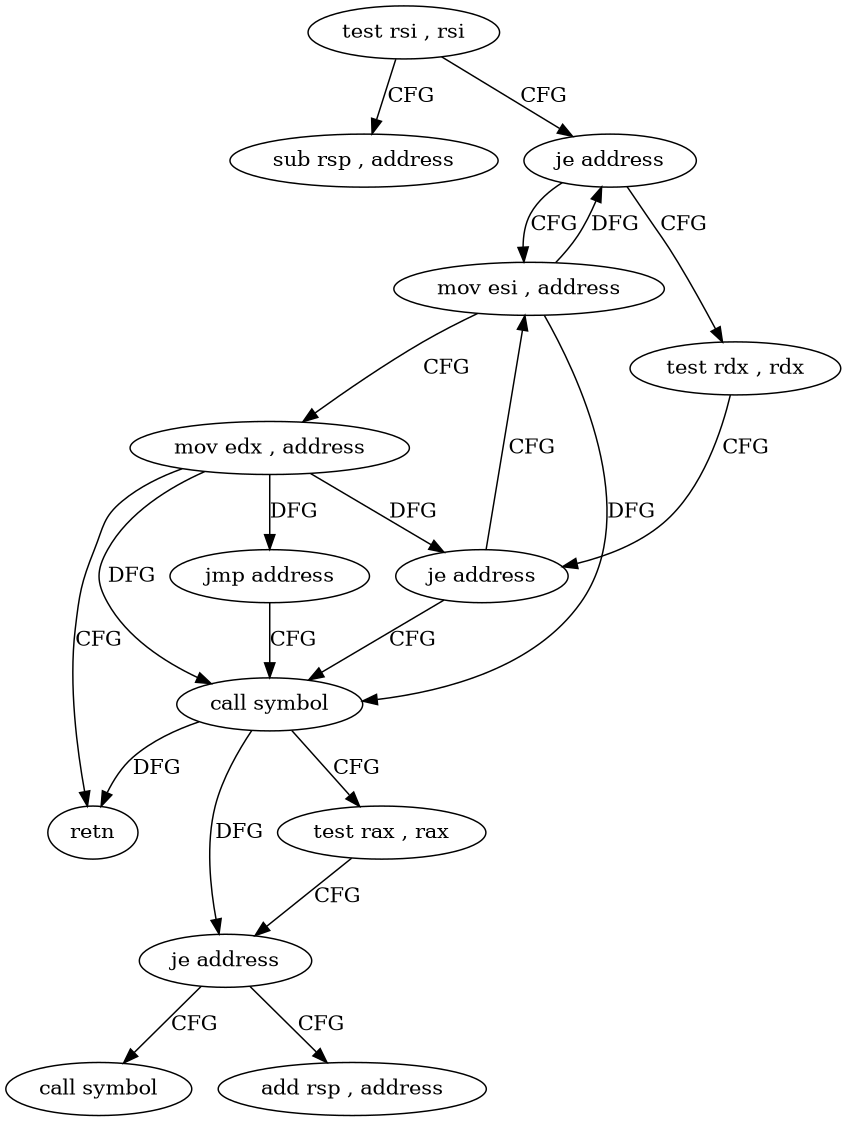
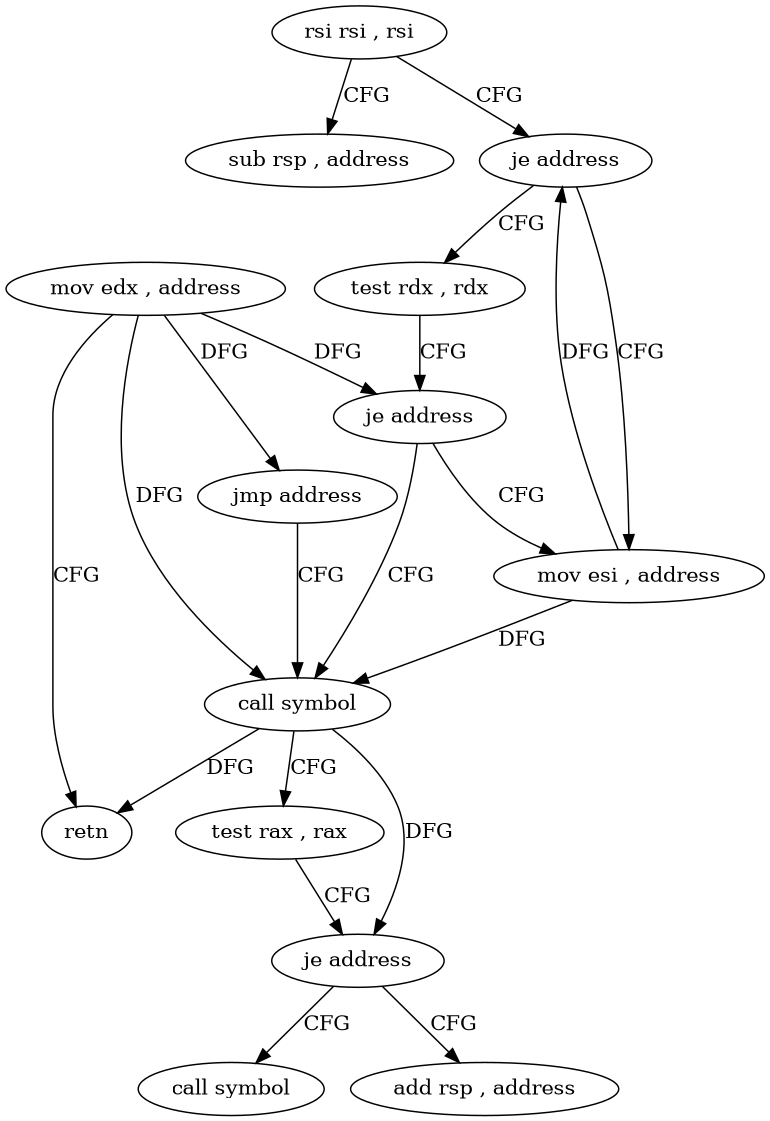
node "test rsi , rsi": label "test rsi , rsi" -> "rsi rsi , rsi"
edge "mov esi , address" -> "mov edx , address": removed, label "CFG"
